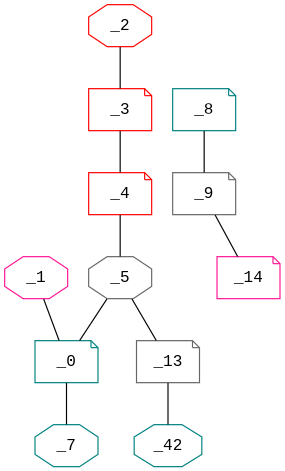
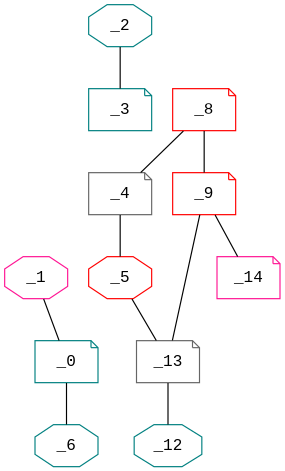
node "_2": color red -> teal
node "_3": color red -> teal
node "_8": color teal -> red
edge "_3" -- "_4": now "_8" -- "_4"
node "_4": color red -> gray40
node "_9": color gray40 -> red
node "_5": color gray40 -> red
edge "_9" -- "_13": added
edge "_5" -- "_0": removed
node "_7": label "_7" -> "_6"
node "_42": label "_42" -> "_12"
